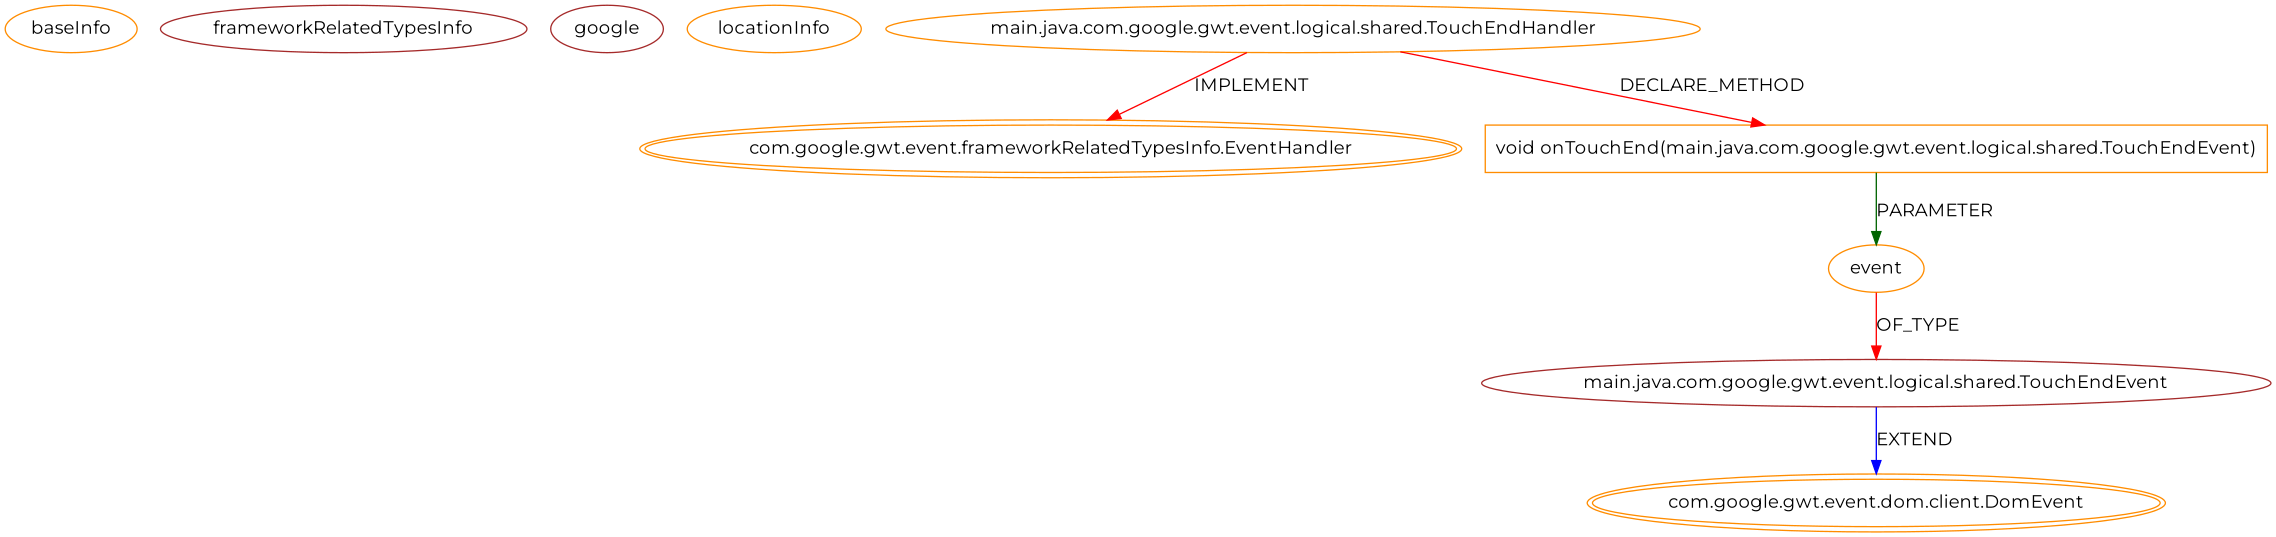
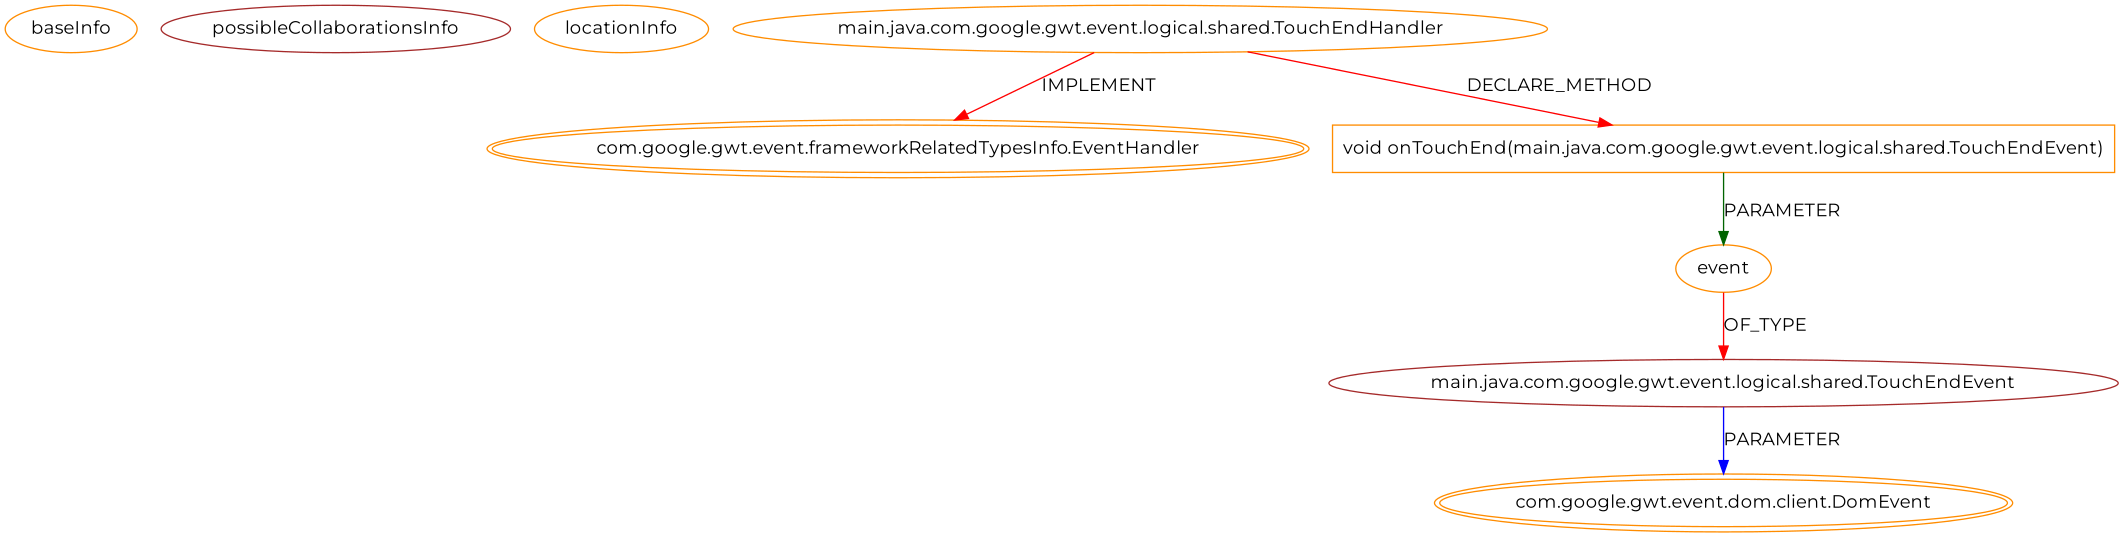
node "frameworkRelatedTypesInfo": removed
node "google": label "google" -> "possibleCollaborationsInfo"
edge "main.java.com.google.gwt.event.logical.shared.TouchEndEvent" -> "com.google.gwt.event.dom.client.DomEvent": label "EXTEND" -> "PARAMETER"
